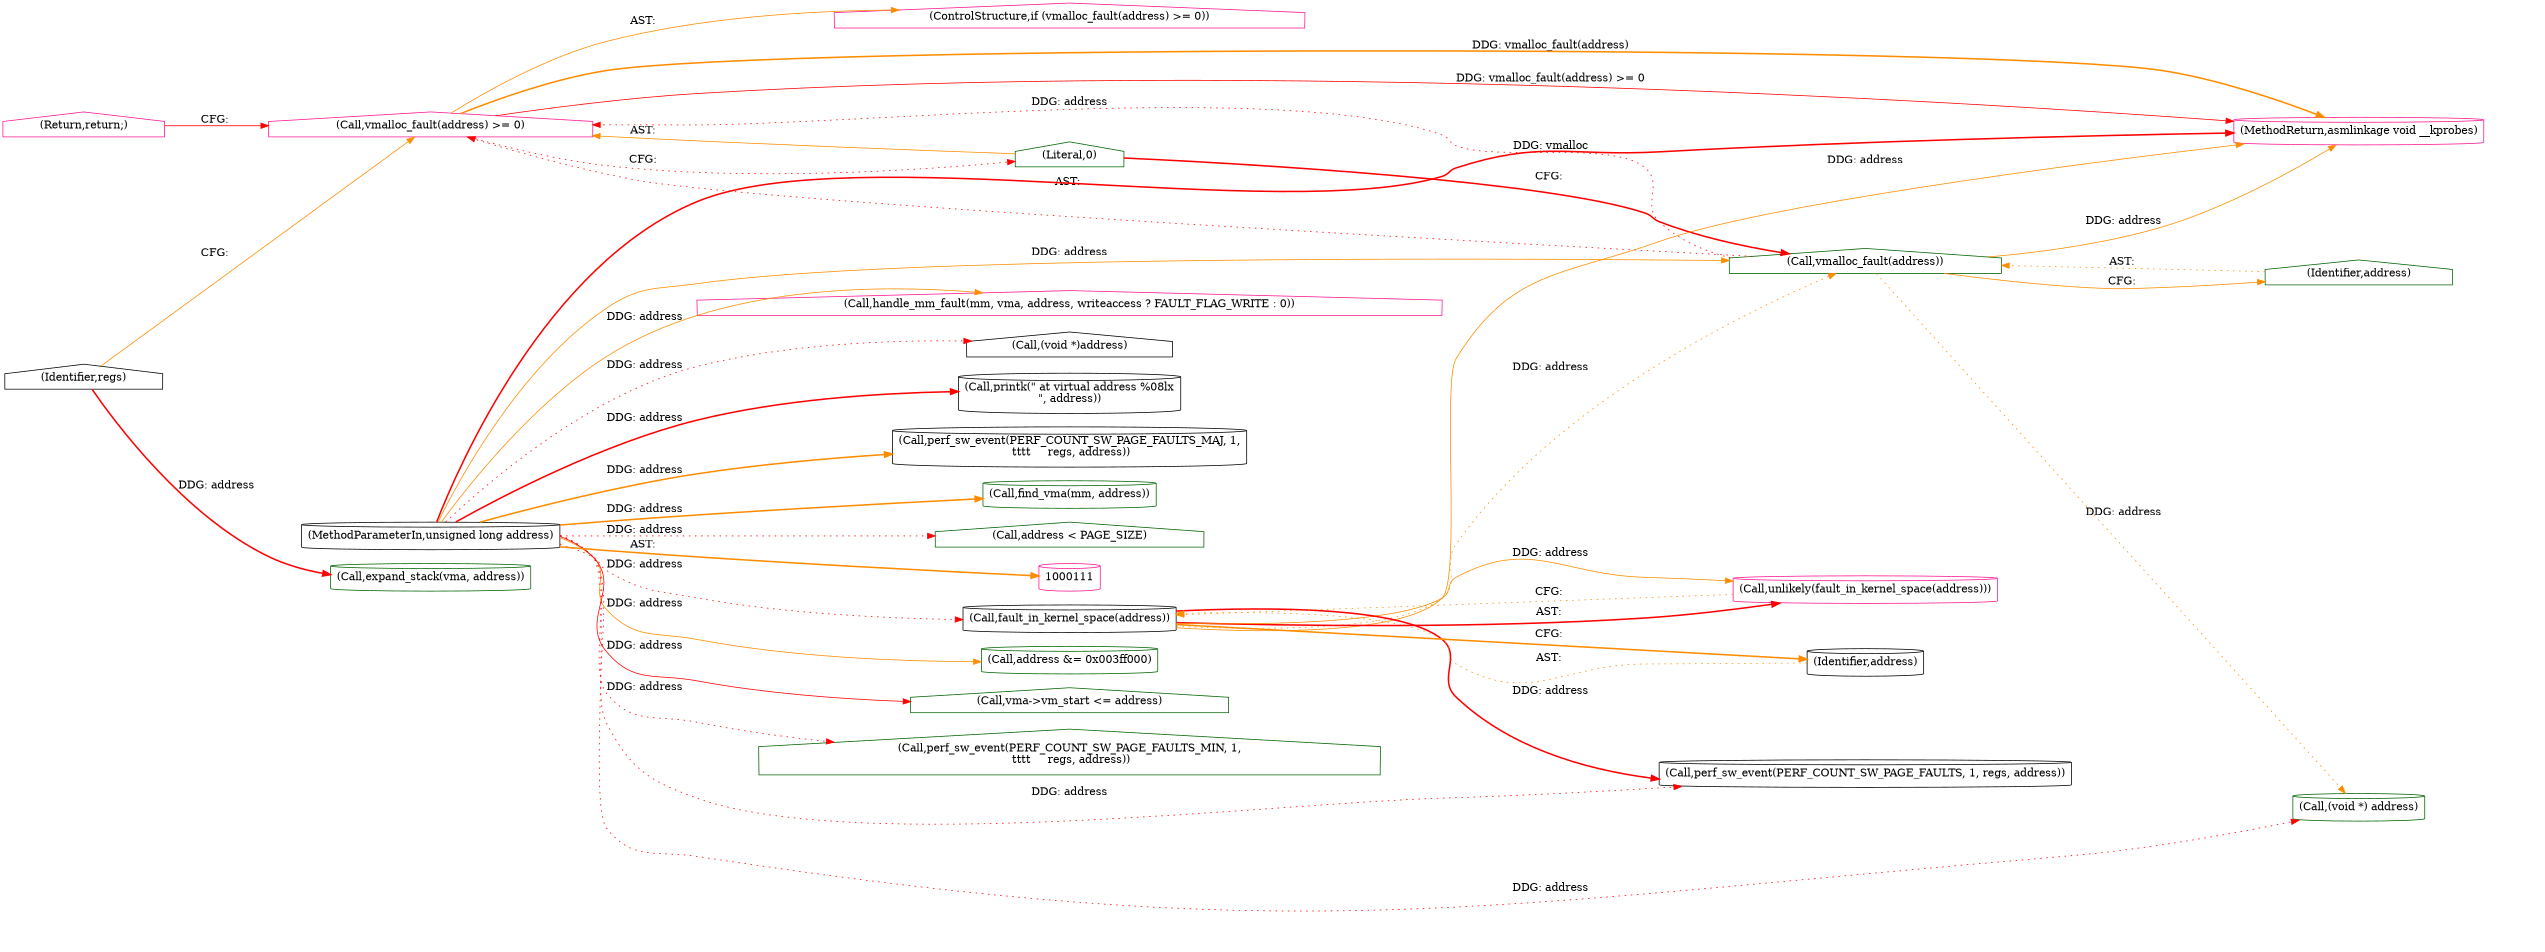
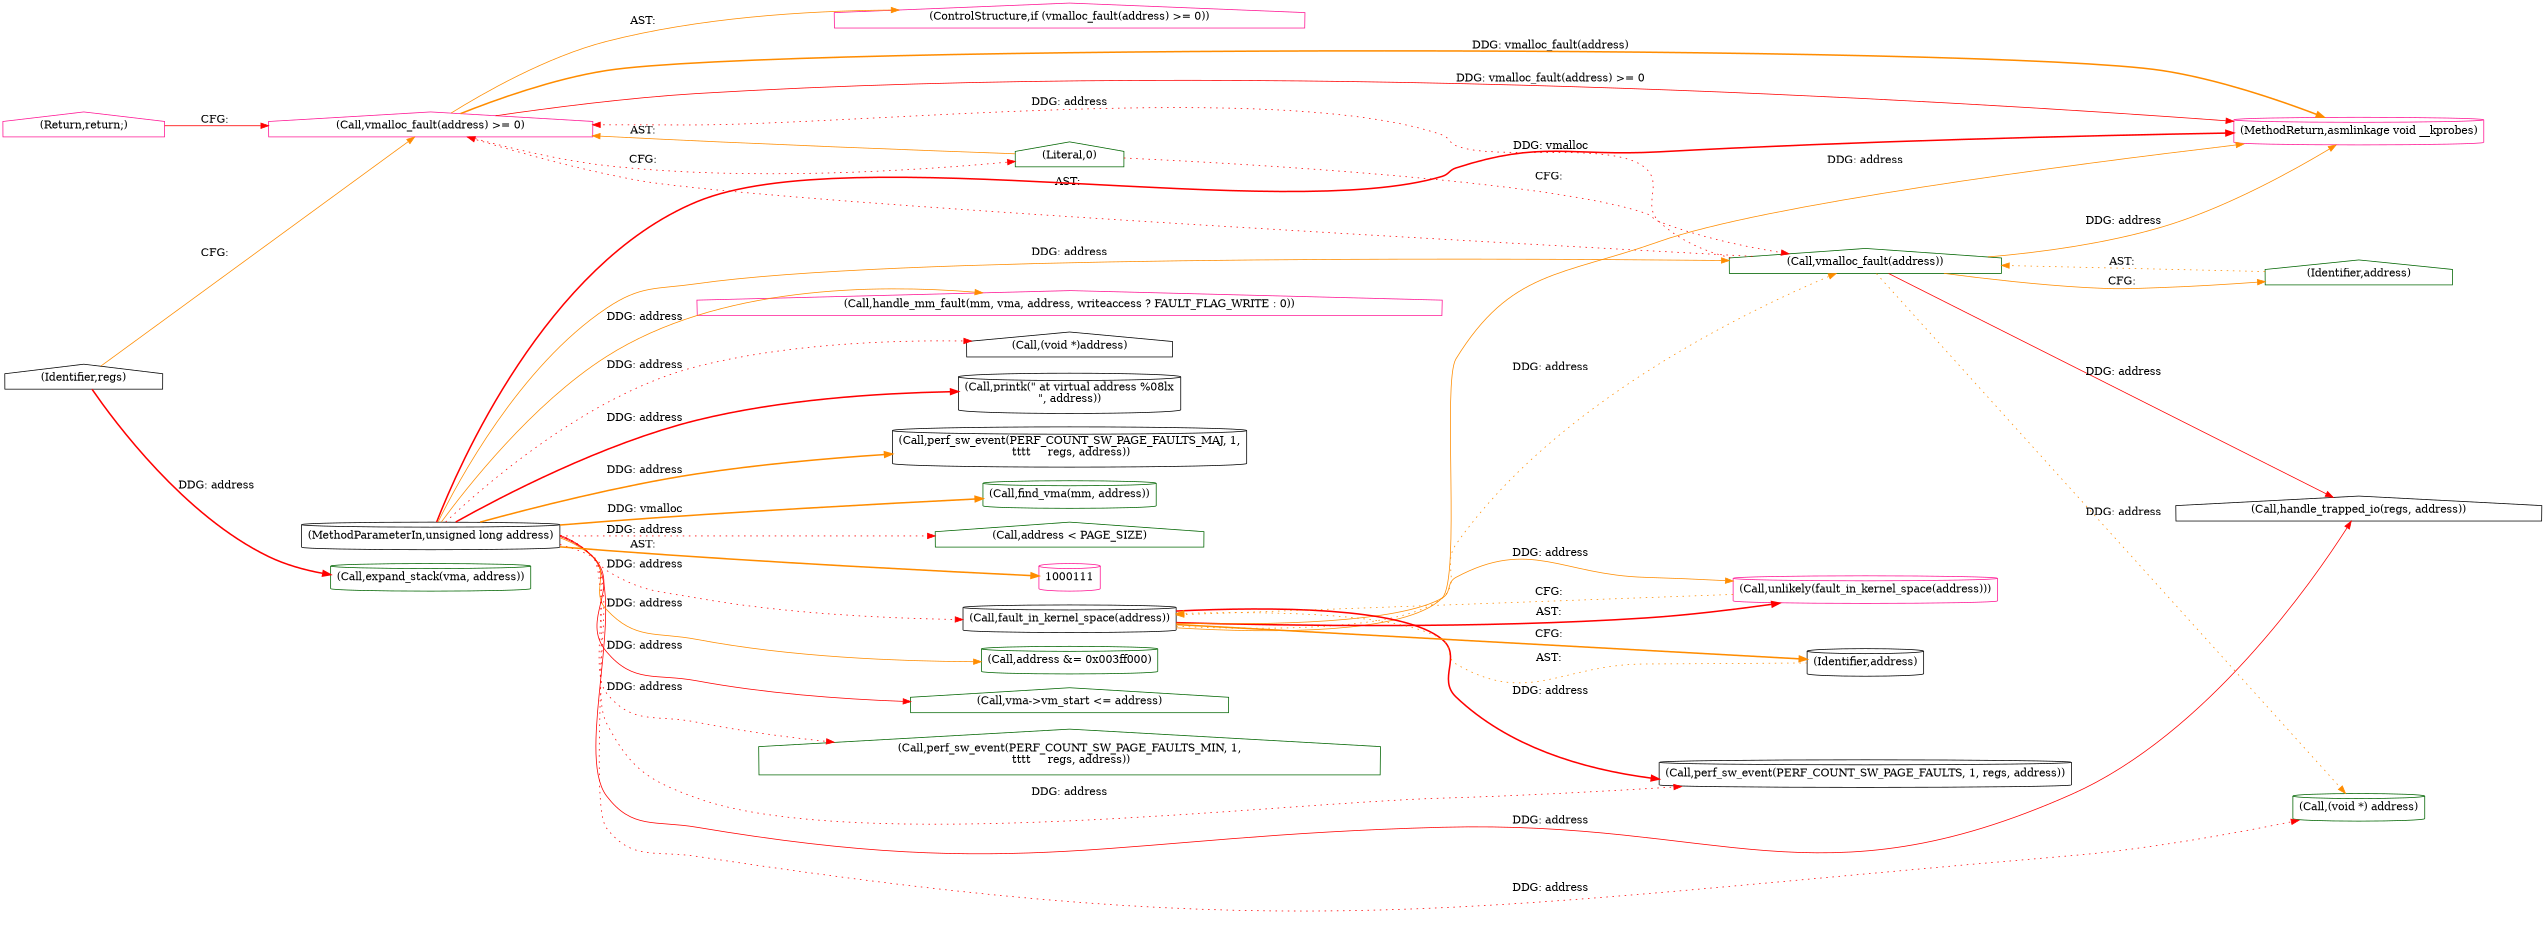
edge "(Literal,0)" -> "(Call,vmalloc_fault(address))": style bold -> dotted
edge "(MethodParameterIn,unsigned long address)" -> "(Call,find_vma(mm, address))": label "DDG: address" -> "DDG: vmalloc"
node "(Call,handle_trapped_io(regs, address))": added
